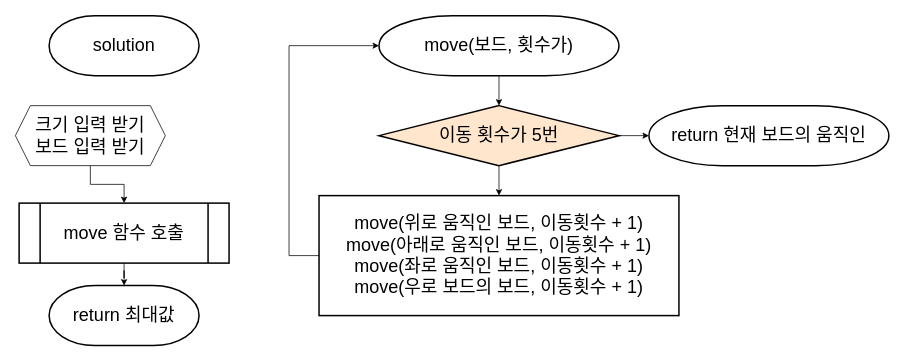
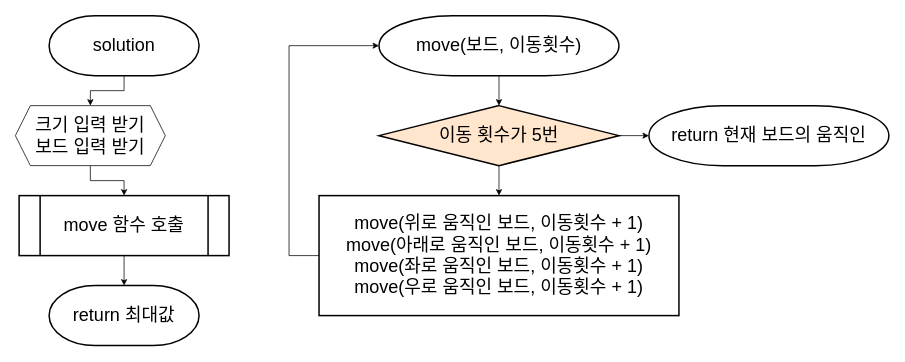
node "move(보드, 횟수가)": label "move(보드, 횟수가)" -> "move(보드, 이동횟수)"
edge "solution" -> "크기 입력 받기 보드 입력 받기": added
node "move 함수 호출": moved (124, 233) -> (124, 225)
node "move(위로 움직인 보드, 이동횟수 + 1) move(아래로 움직인 보드, 이동횟수 + 1) move(좌로 움직인 보드, 이동횟수 + 1) move(우로 보드의 보드, 이동횟수 + 1)": label "move(위로 움직인 보드, 이동횟수 + 1) move(아래로 움직인 보드, 이동횟수 + 1) move(좌로 움직인 보드, 이동횟수 + 1) move(우로 보드의 보드, 이동횟수 + 1)" -> "move(위로 움직인 보드, 이동횟수 + 1) move(아래로 움직인 보드, 이동횟수 + 1) move(좌로 움직인 보드, 이동횟수 + 1) move(우로 움직인 보드, 이동횟수 + 1)"
